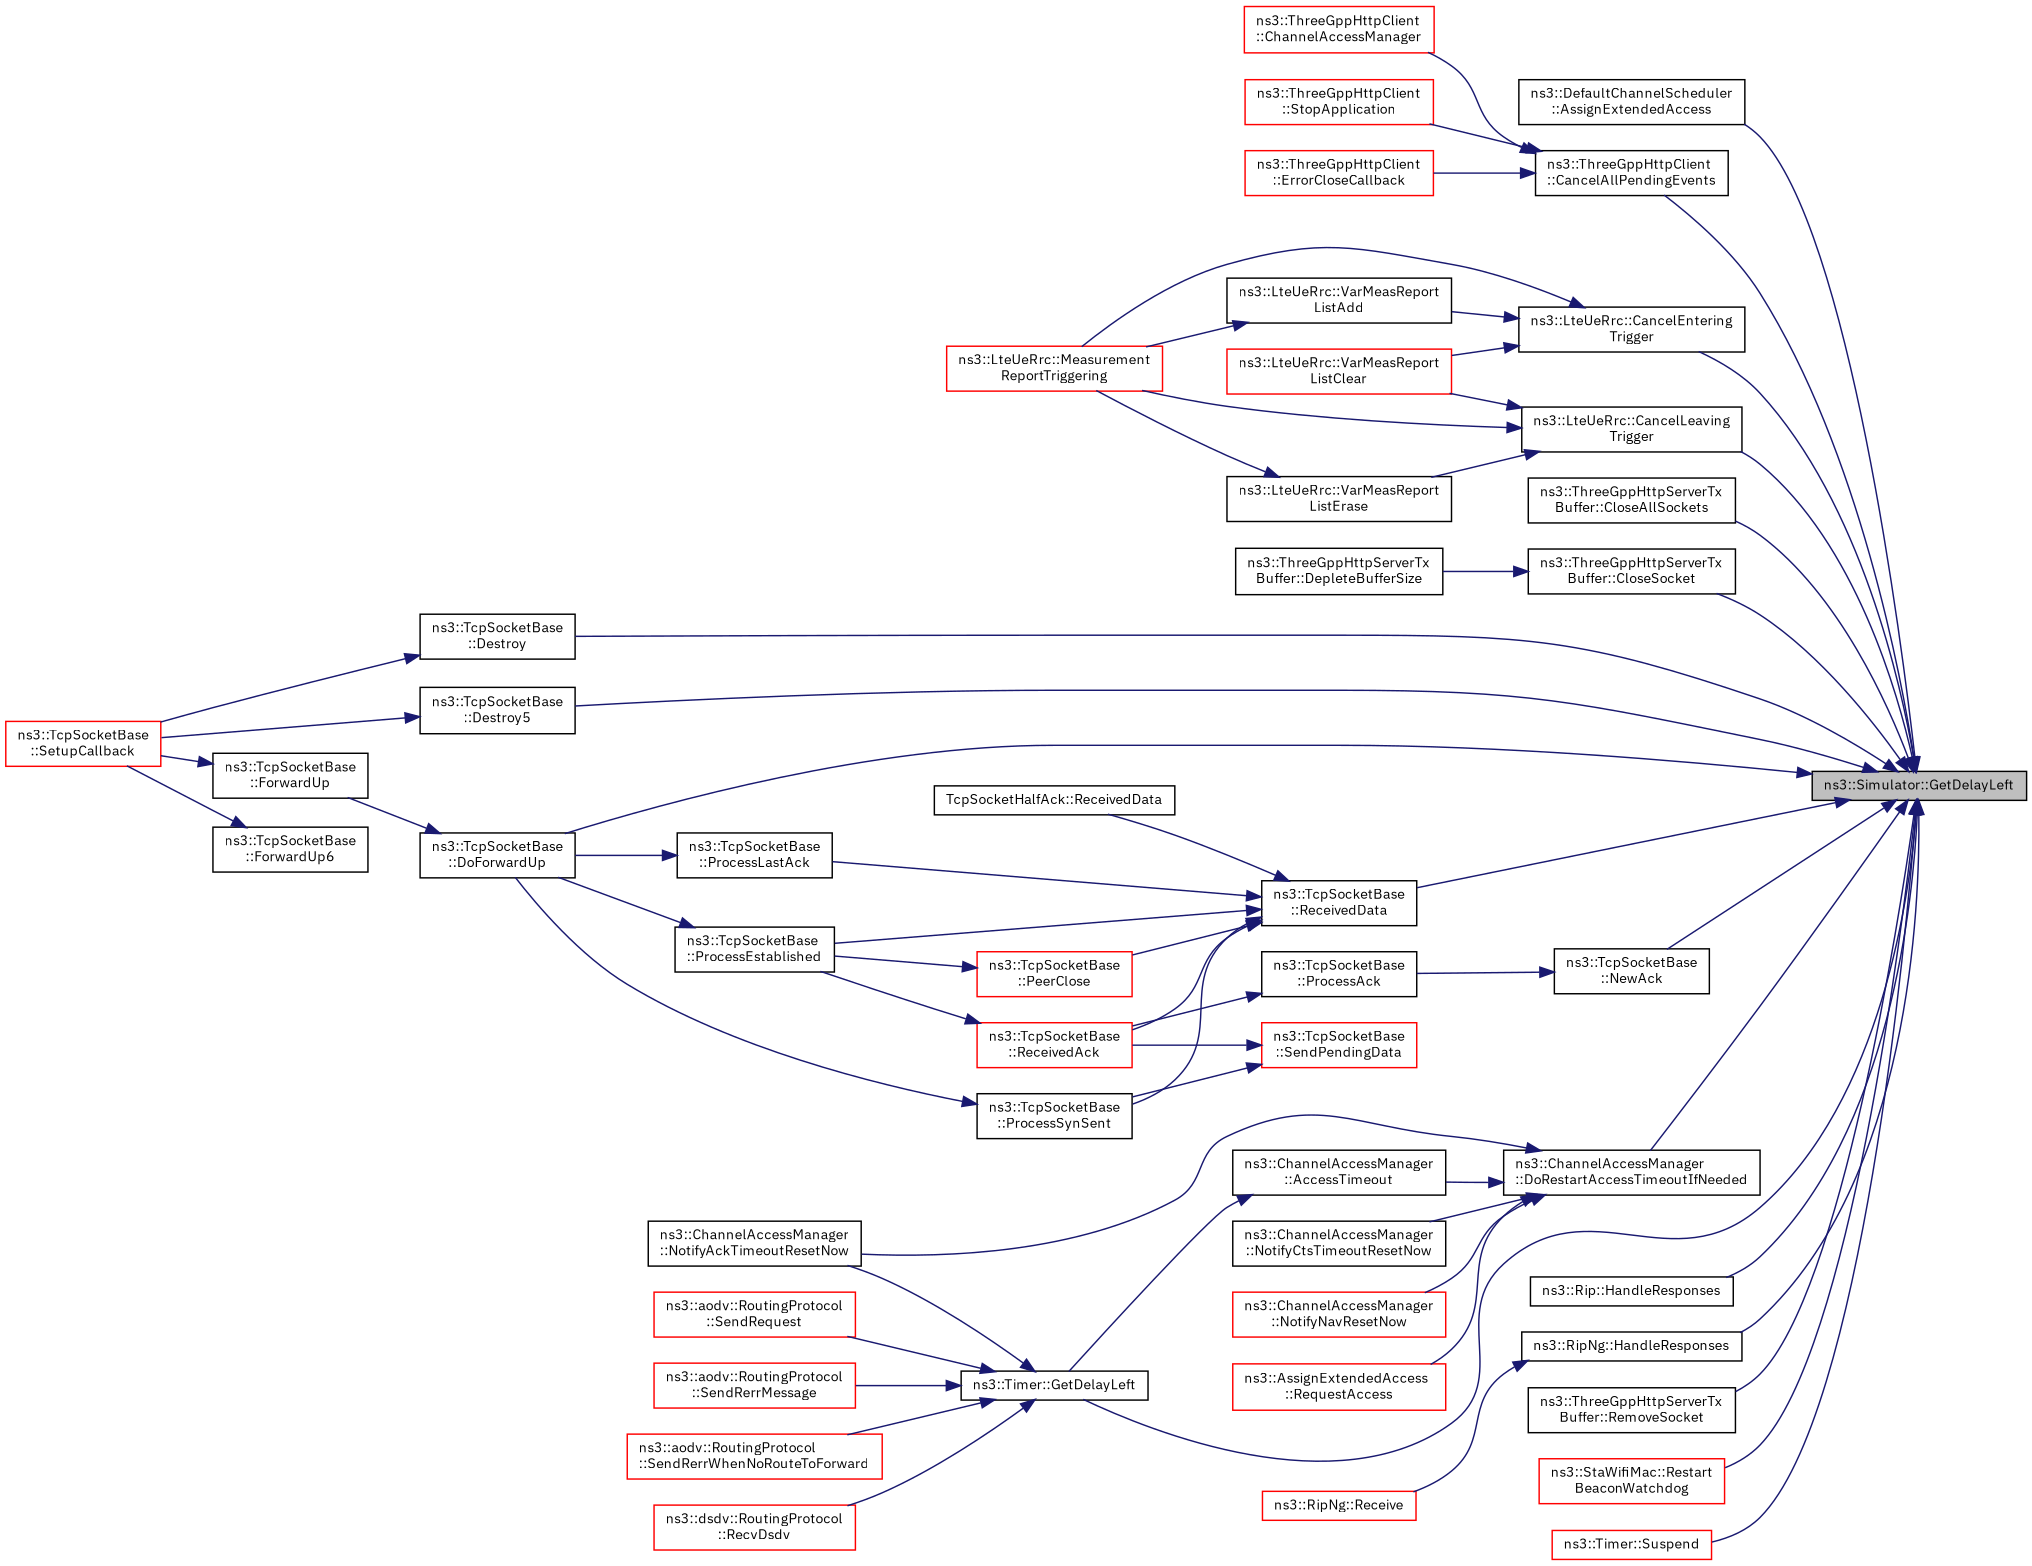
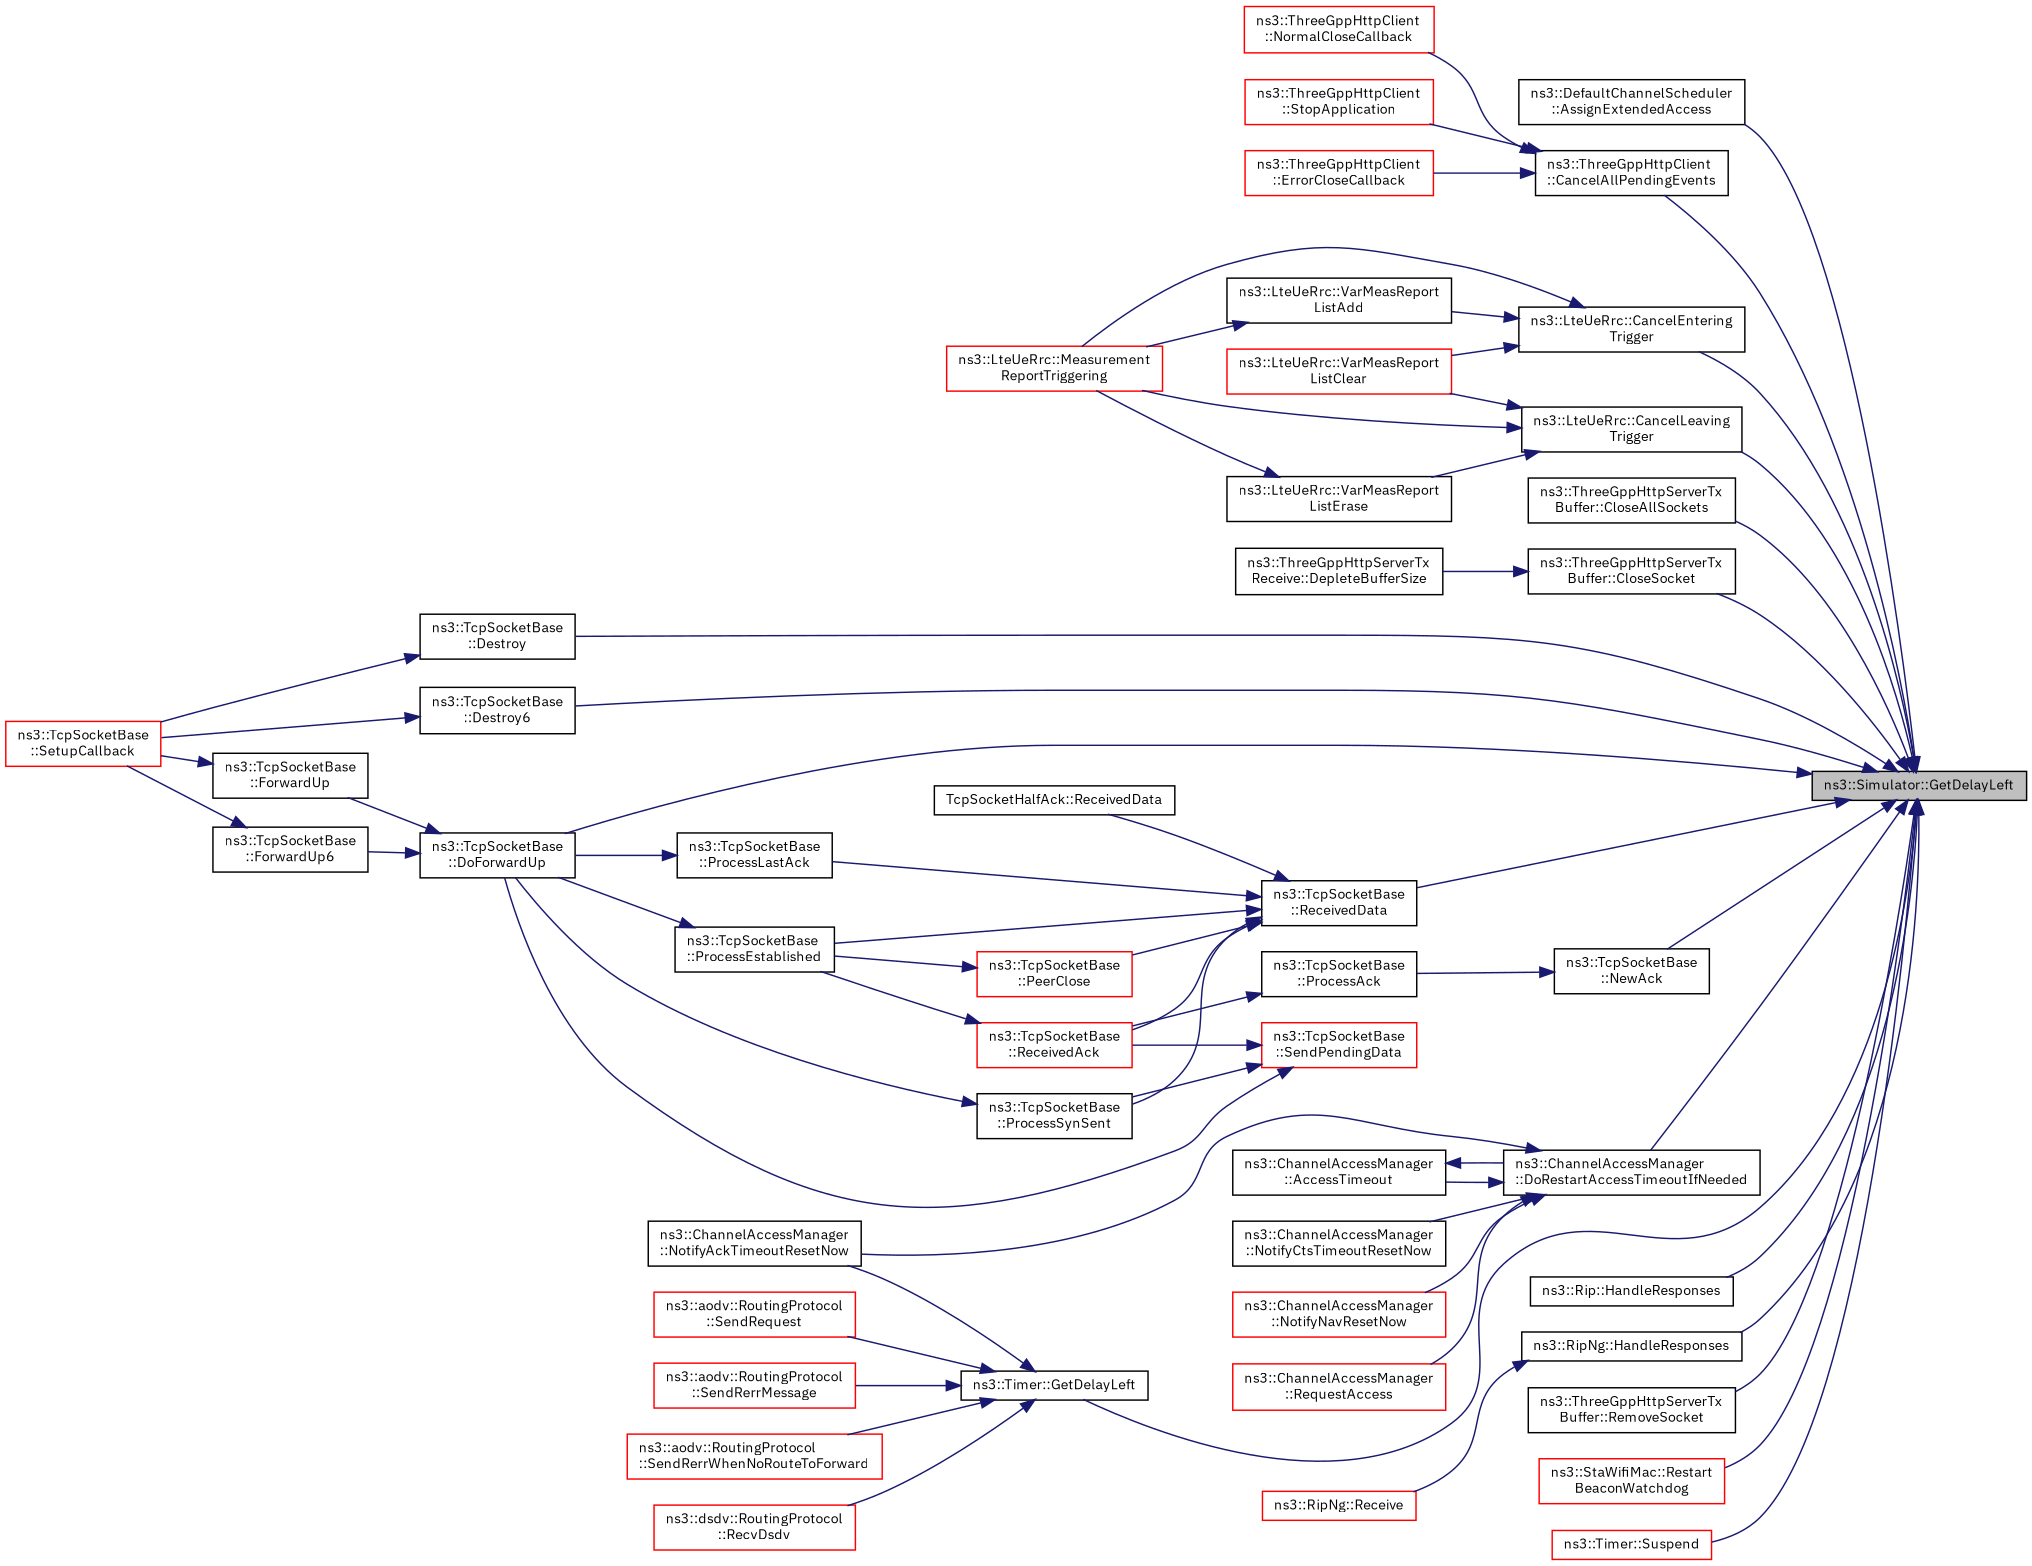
node "ns3::ThreeGppHttpClient ::ChannelAccessManager": label "ns3::ThreeGppHttpClient ::ChannelAccessManager" -> "ns3::ThreeGppHttpClient ::NormalCloseCallback"
node "ns3::ThreeGppHttpServerTx Buffer::DepleteBufferSize": label "ns3::ThreeGppHttpServerTx Buffer::DepleteBufferSize" -> "ns3::ThreeGppHttpServerTx Receive::DepleteBufferSize"
node "ns3::TcpSocketBase ::Destroy5": label "ns3::TcpSocketBase ::Destroy5" -> "ns3::TcpSocketBase ::Destroy6"
edge "ns3::TcpSocketBase ::ForwardUp6" -> "ns3::TcpSocketBase ::DoForwardUp": added
edge "ns3::TcpSocketBase ::DoForwardUp" -> "ns3::TcpSocketBase ::SendPendingData": added
edge "ns3::Timer::GetDelayLeft" -> "ns3::ChannelAccessManager ::AccessTimeout": now "ns3::ChannelAccessManager ::DoRestartAccessTimeoutIfNeeded" -> "ns3::ChannelAccessManager ::AccessTimeout"
node "ns3::AssignExtendedAccess ::RequestAccess": label "ns3::AssignExtendedAccess ::RequestAccess" -> "ns3::ChannelAccessManager ::RequestAccess"
